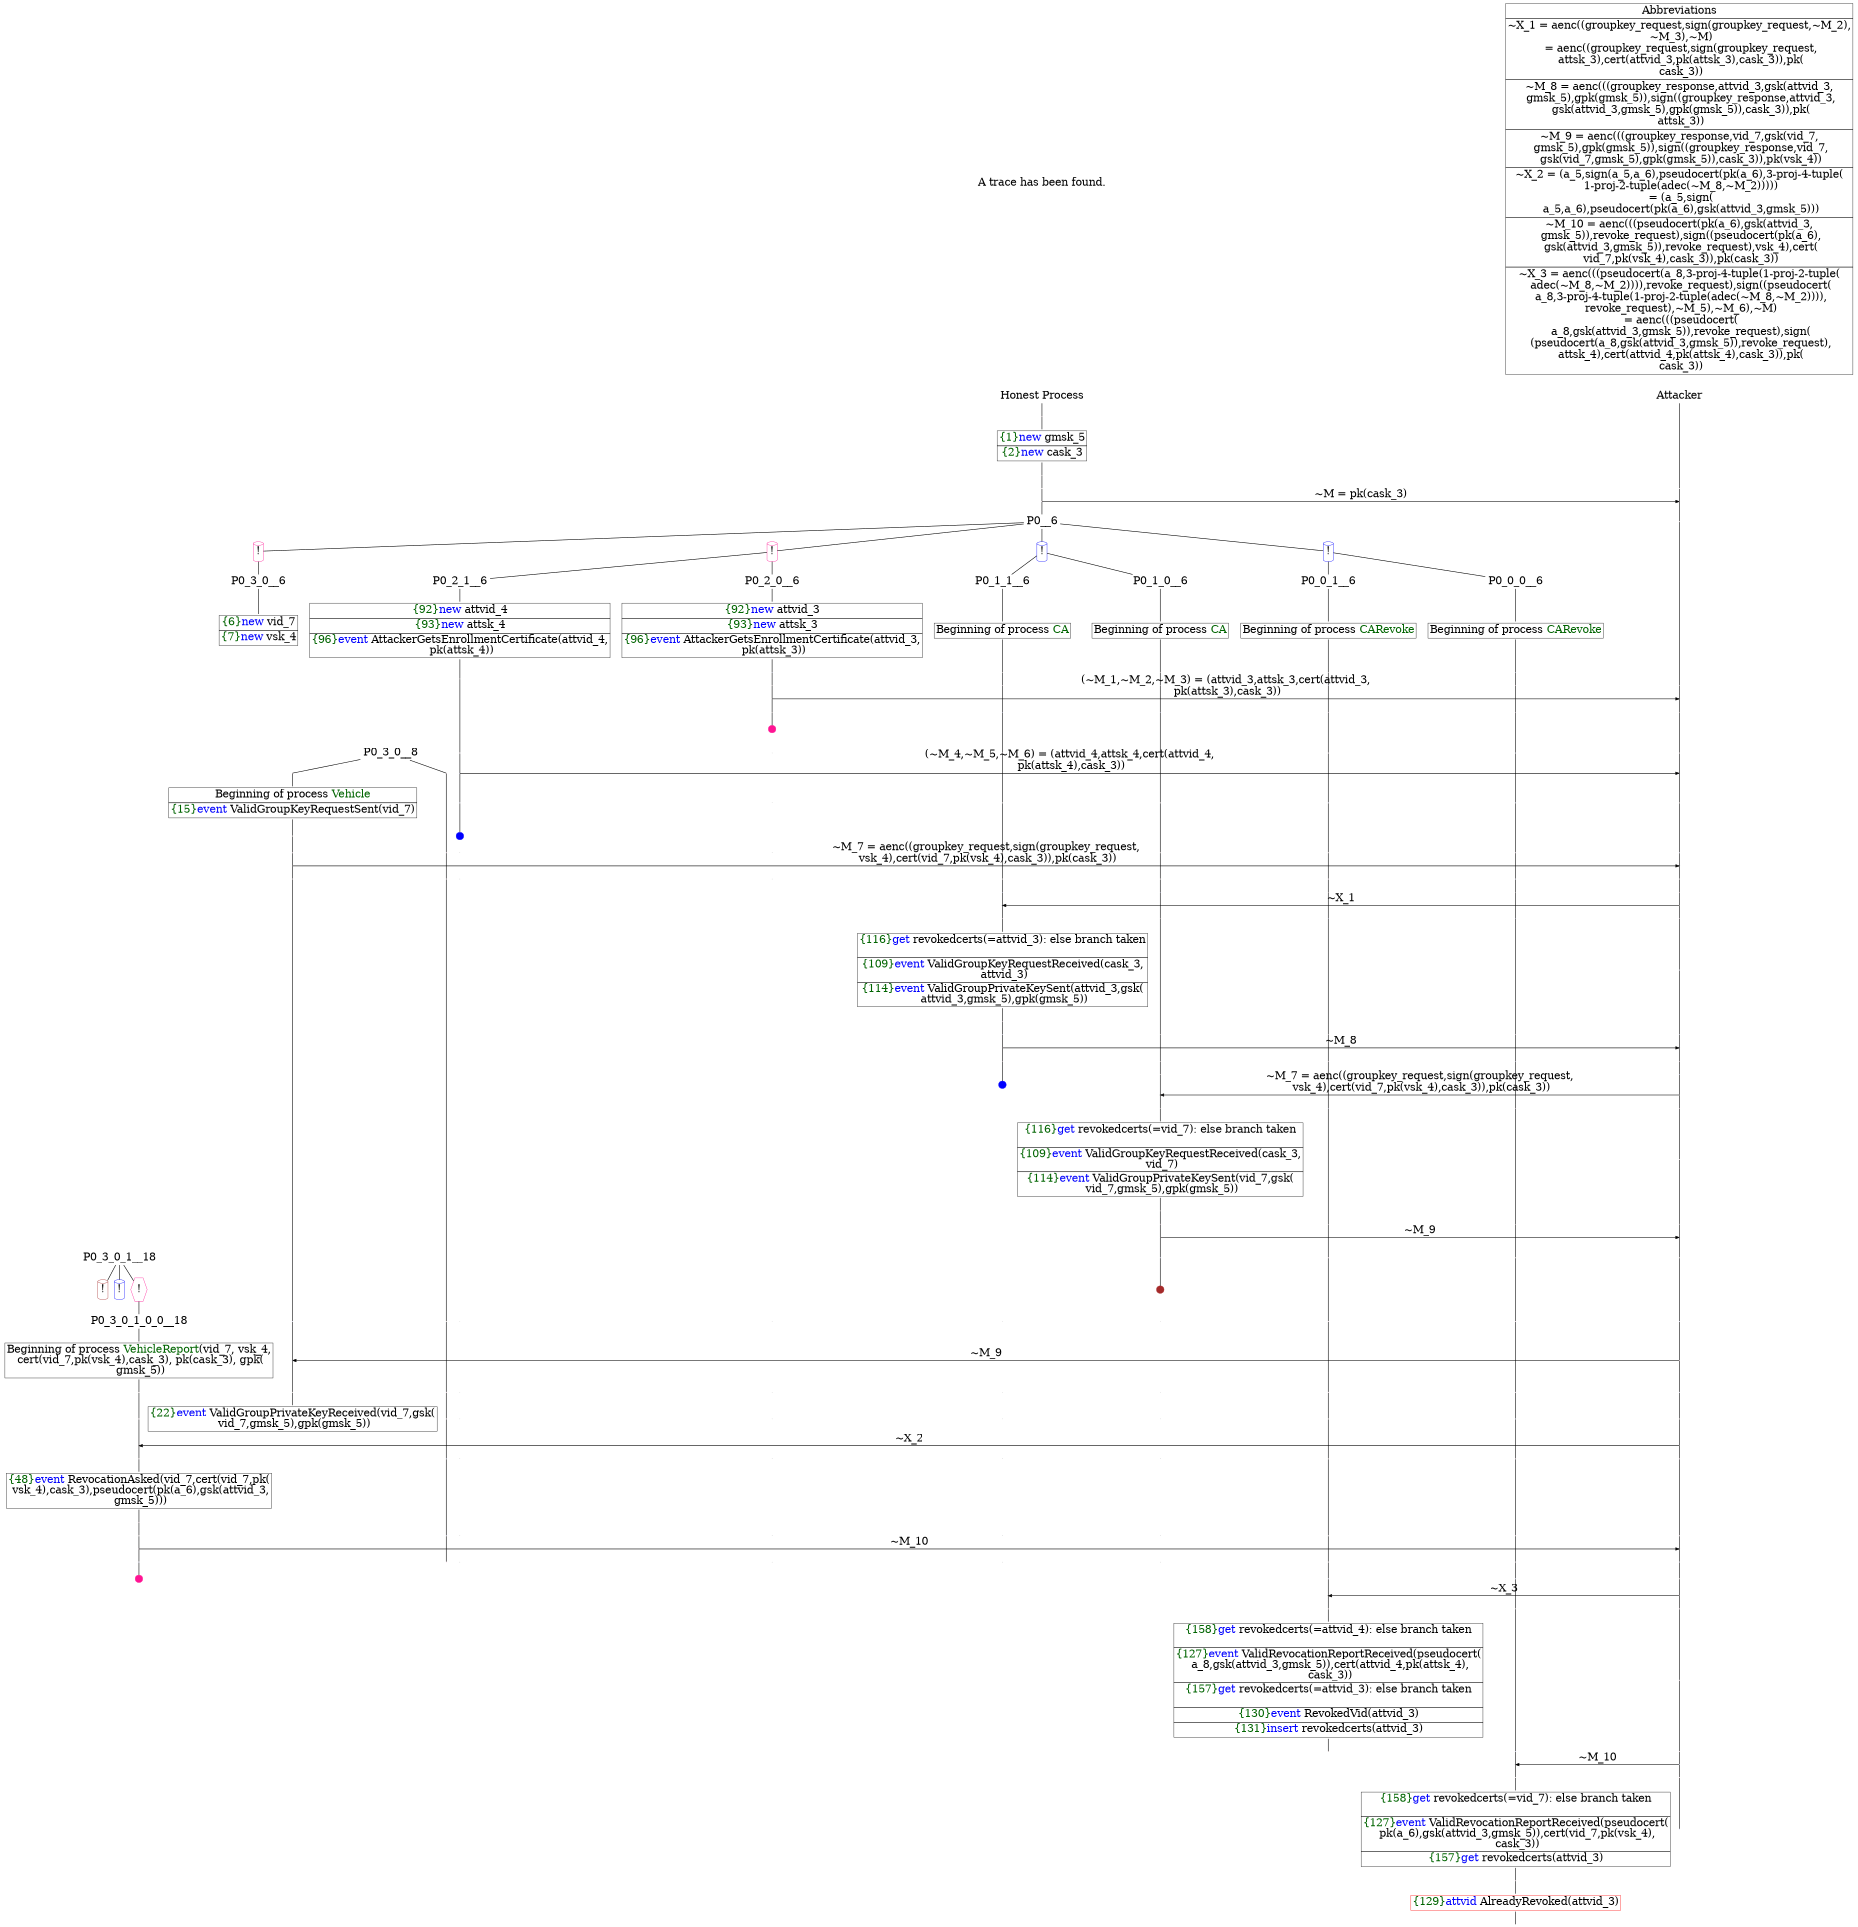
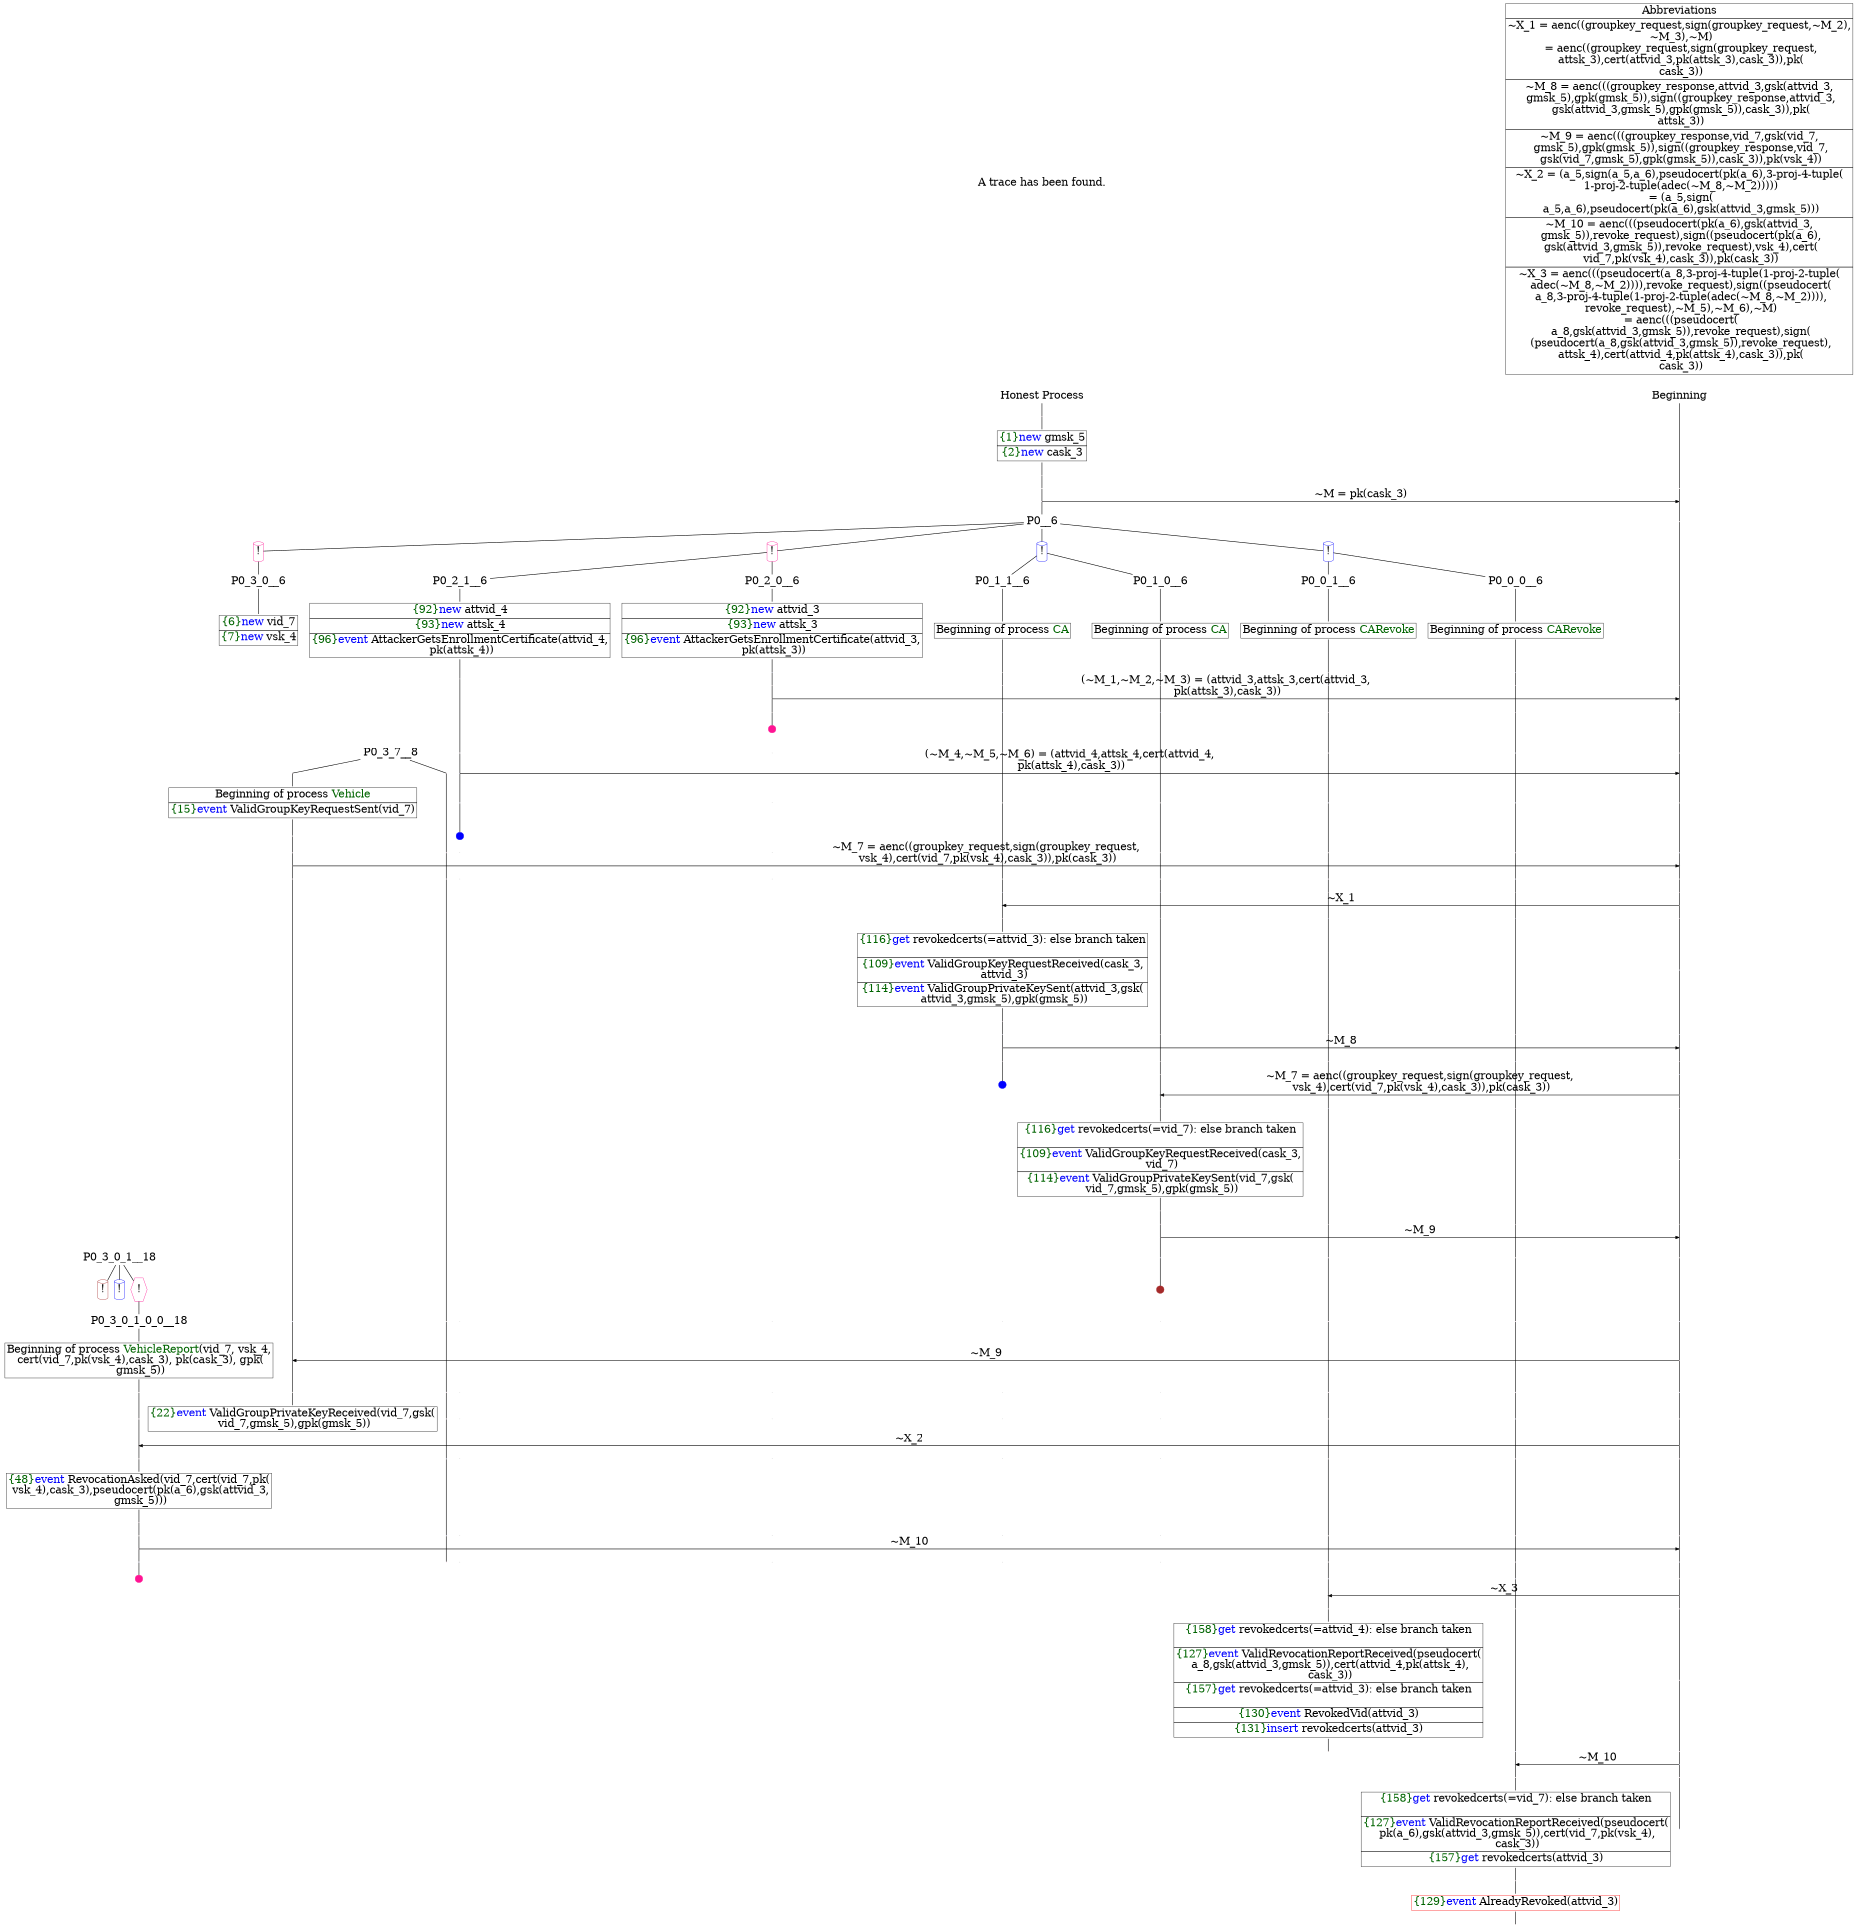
node "Attacker": label "Attacker" -> "Beginning"
node "P0_3_0__8": label "P0_3_0__8" -> "P0_3_7__8"
node "{129}": text "attvid" -> "event"
